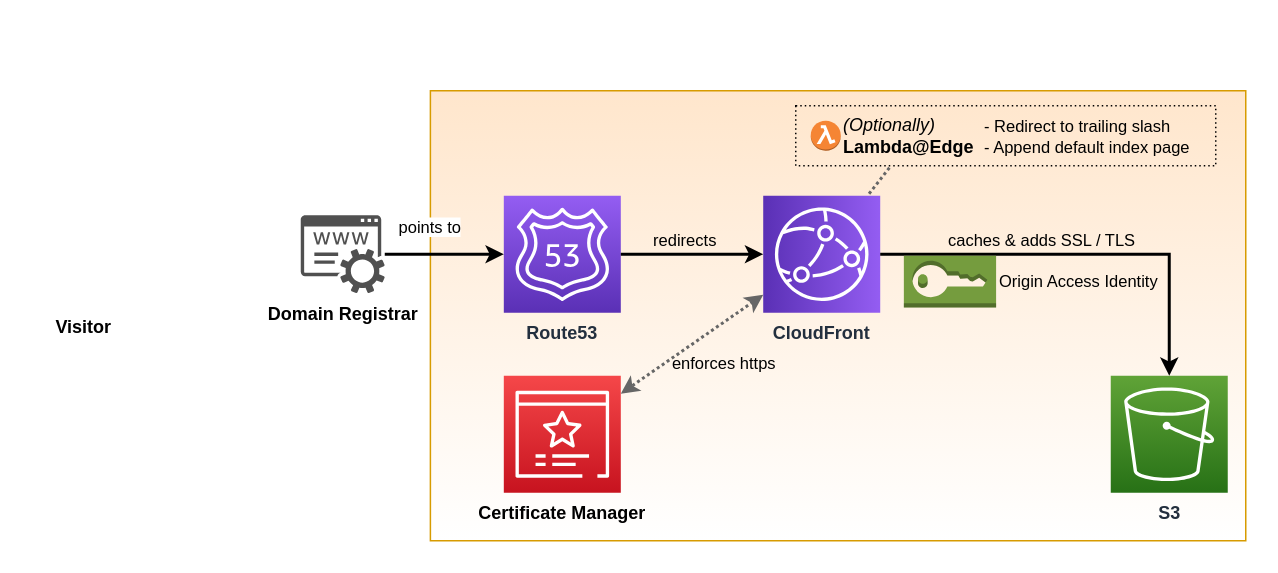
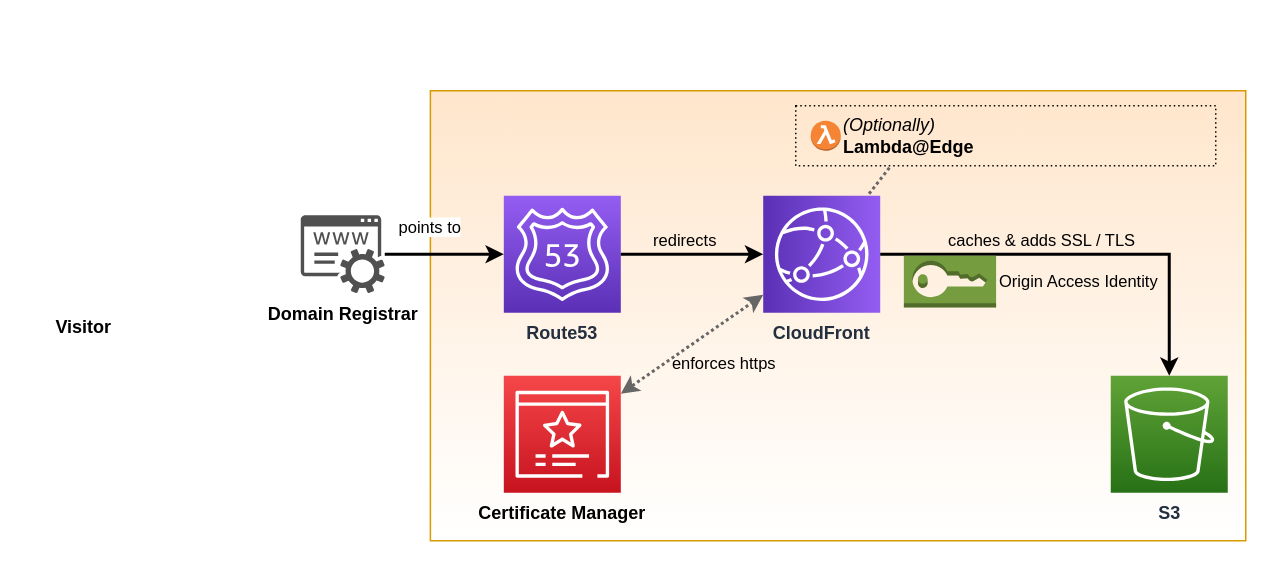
node "- Redirect to trailing slash - Append default index page": removed
